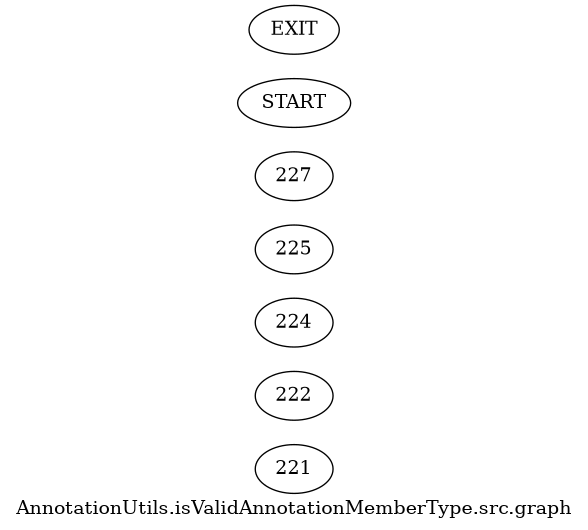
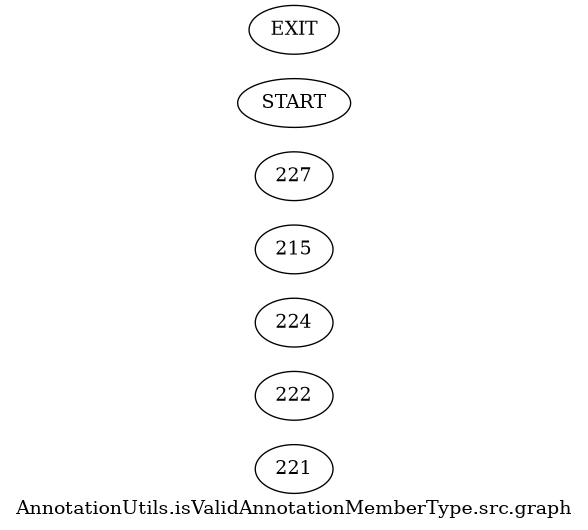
node "225": label "225" -> "215"
